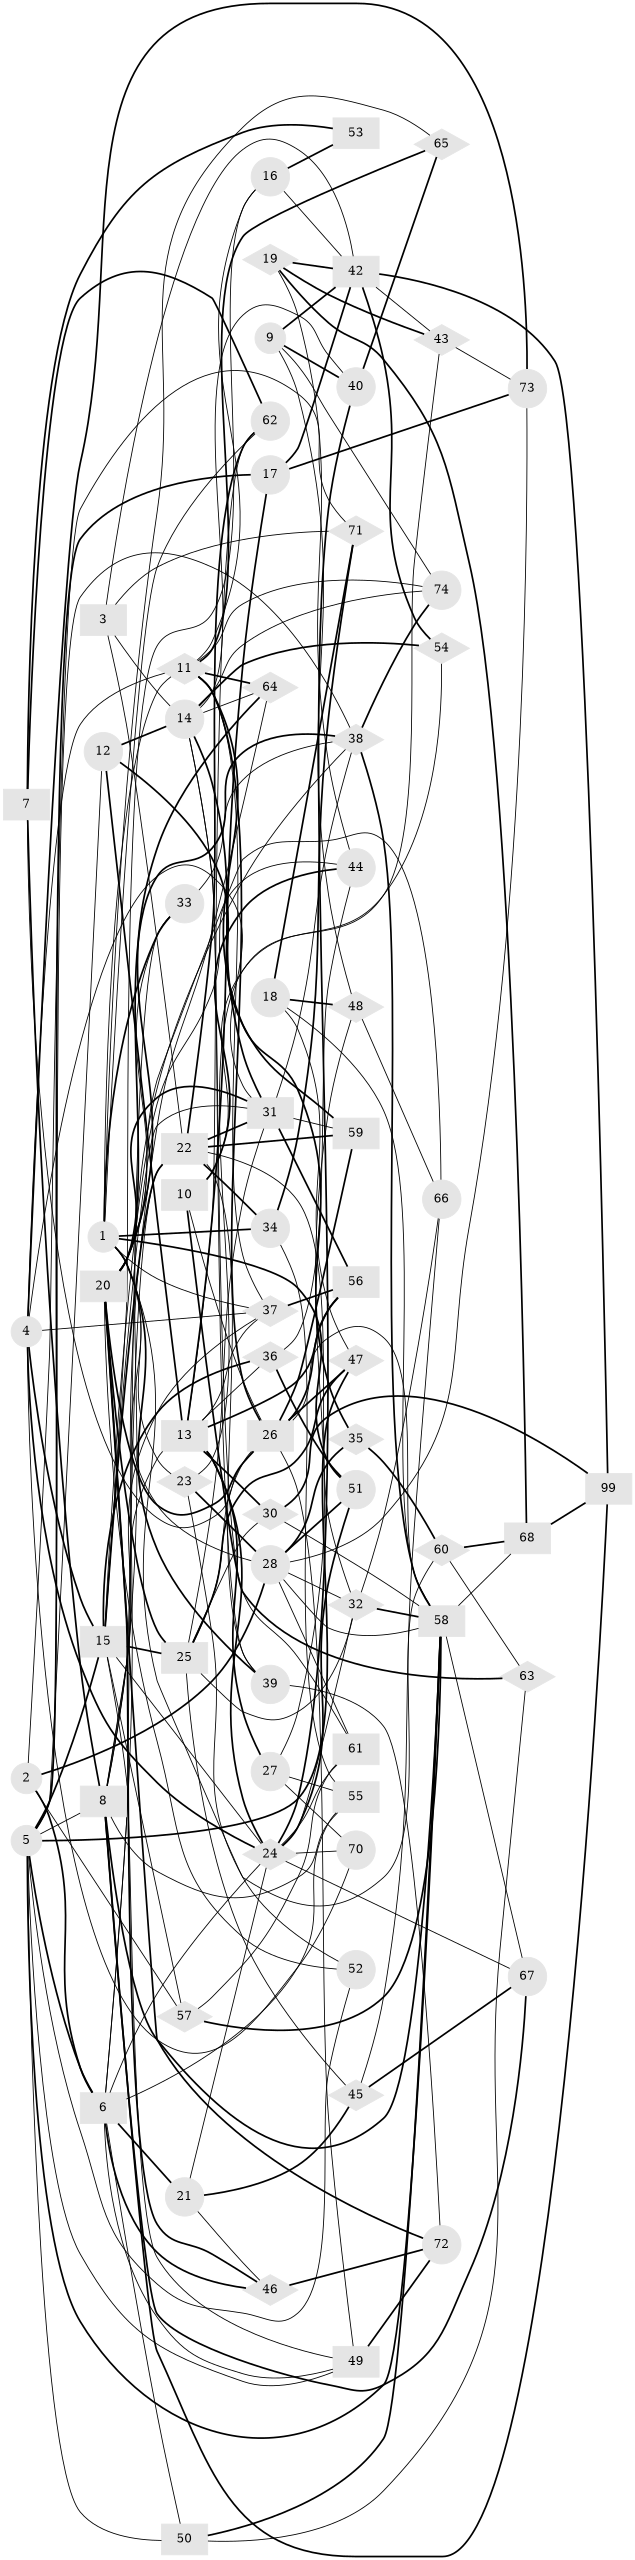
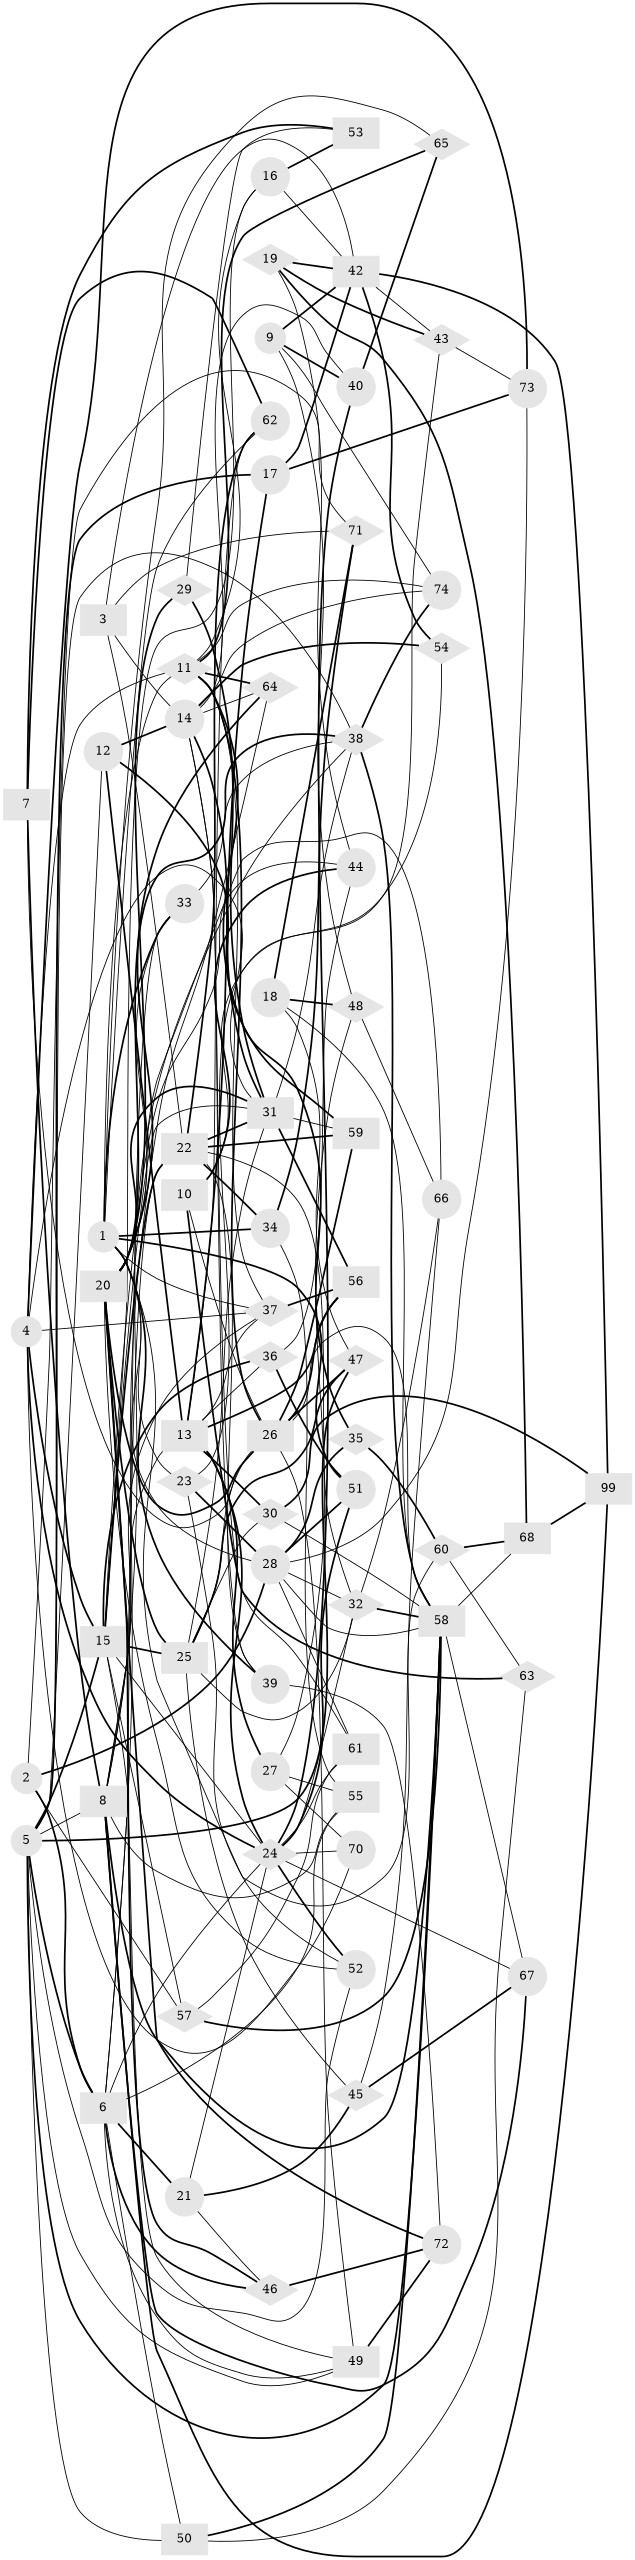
node "29": added
edge "24" -- "52": added
